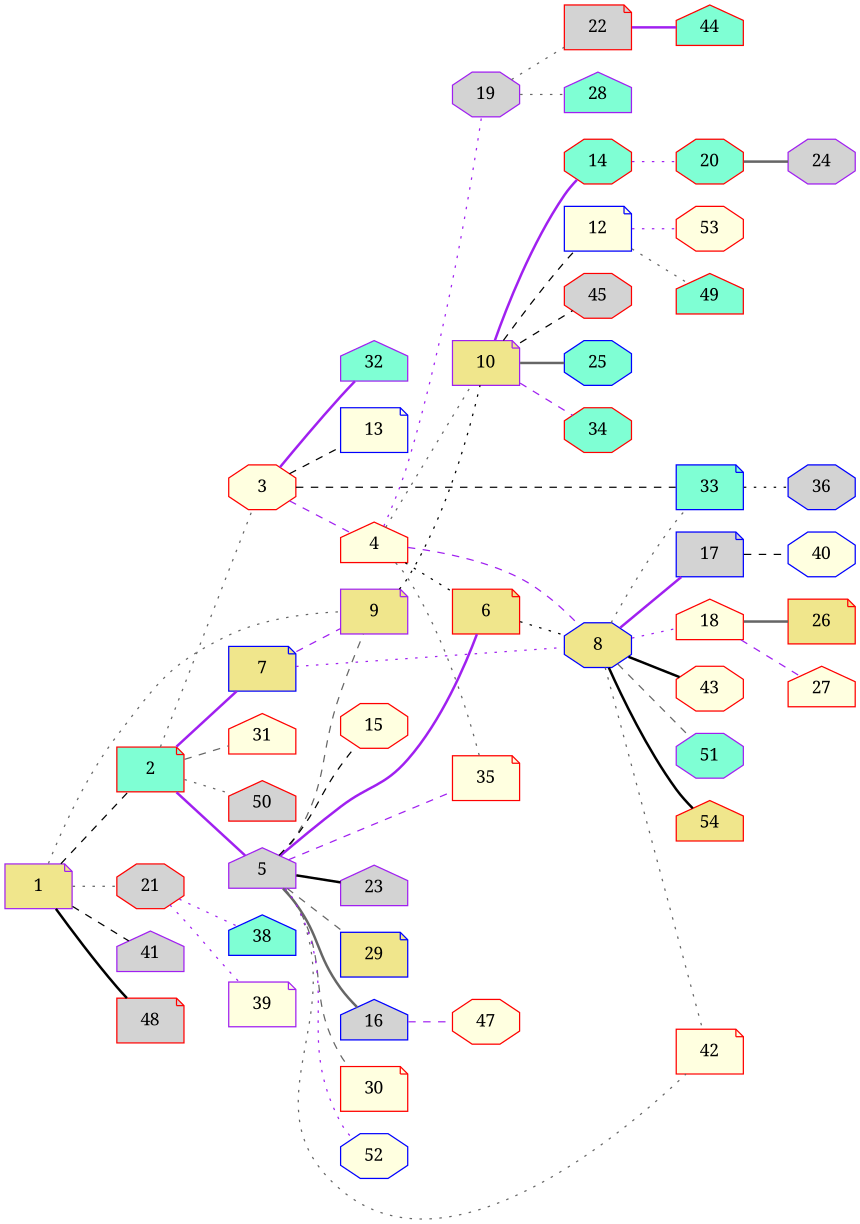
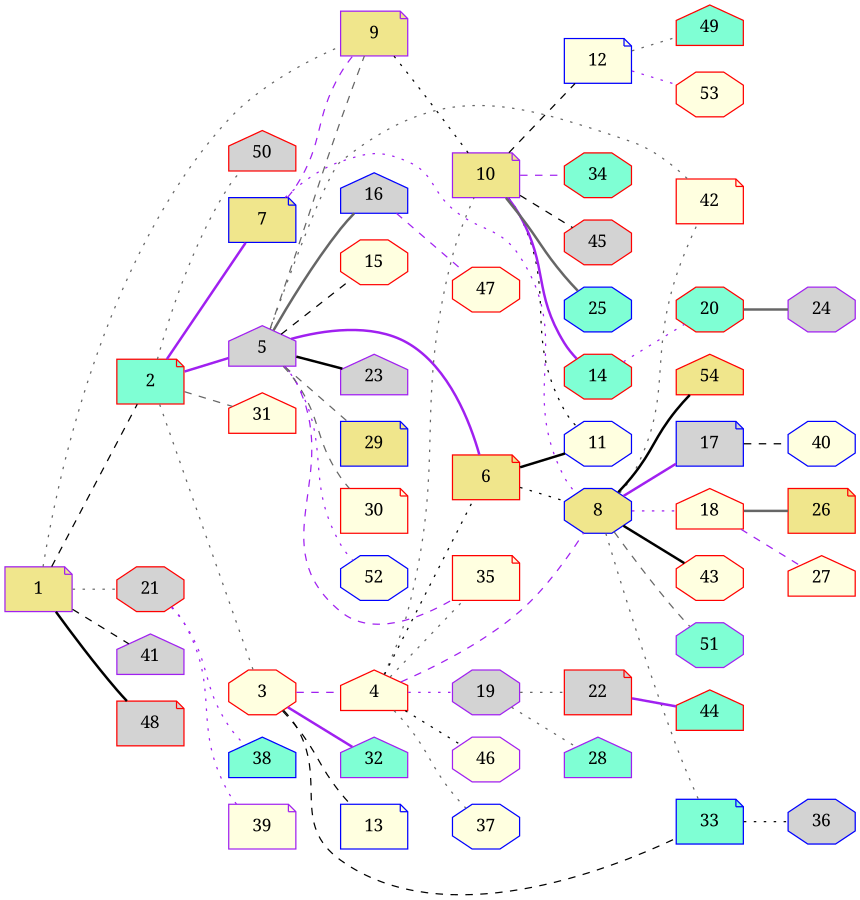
node "11": added
node "46": added
node "37": added
